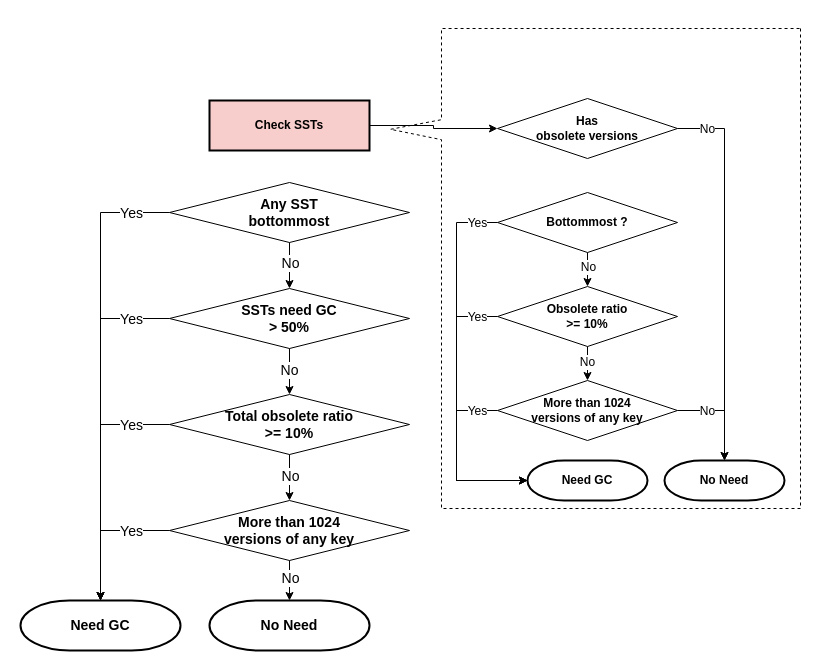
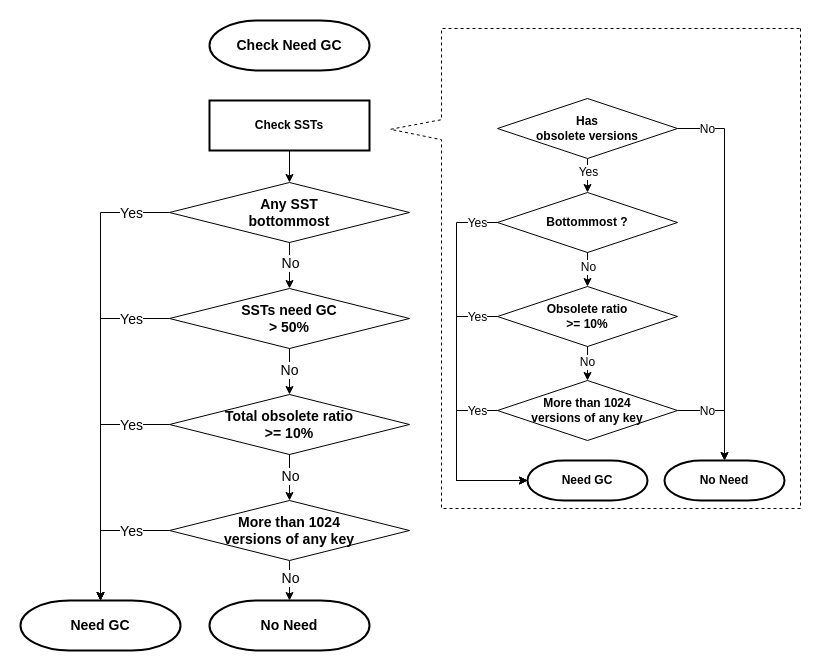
node "Check Need GC": added
node "Check SSTs": fillcolor #f8cecc -> #ffffff
edge "Check SSTs" -> "Has obsolete versions": now "Check SSTs" -> "Any SSTbottommost"
edge "Has obsolete versions" -> "Bottommost ?": added, label "Yes"
